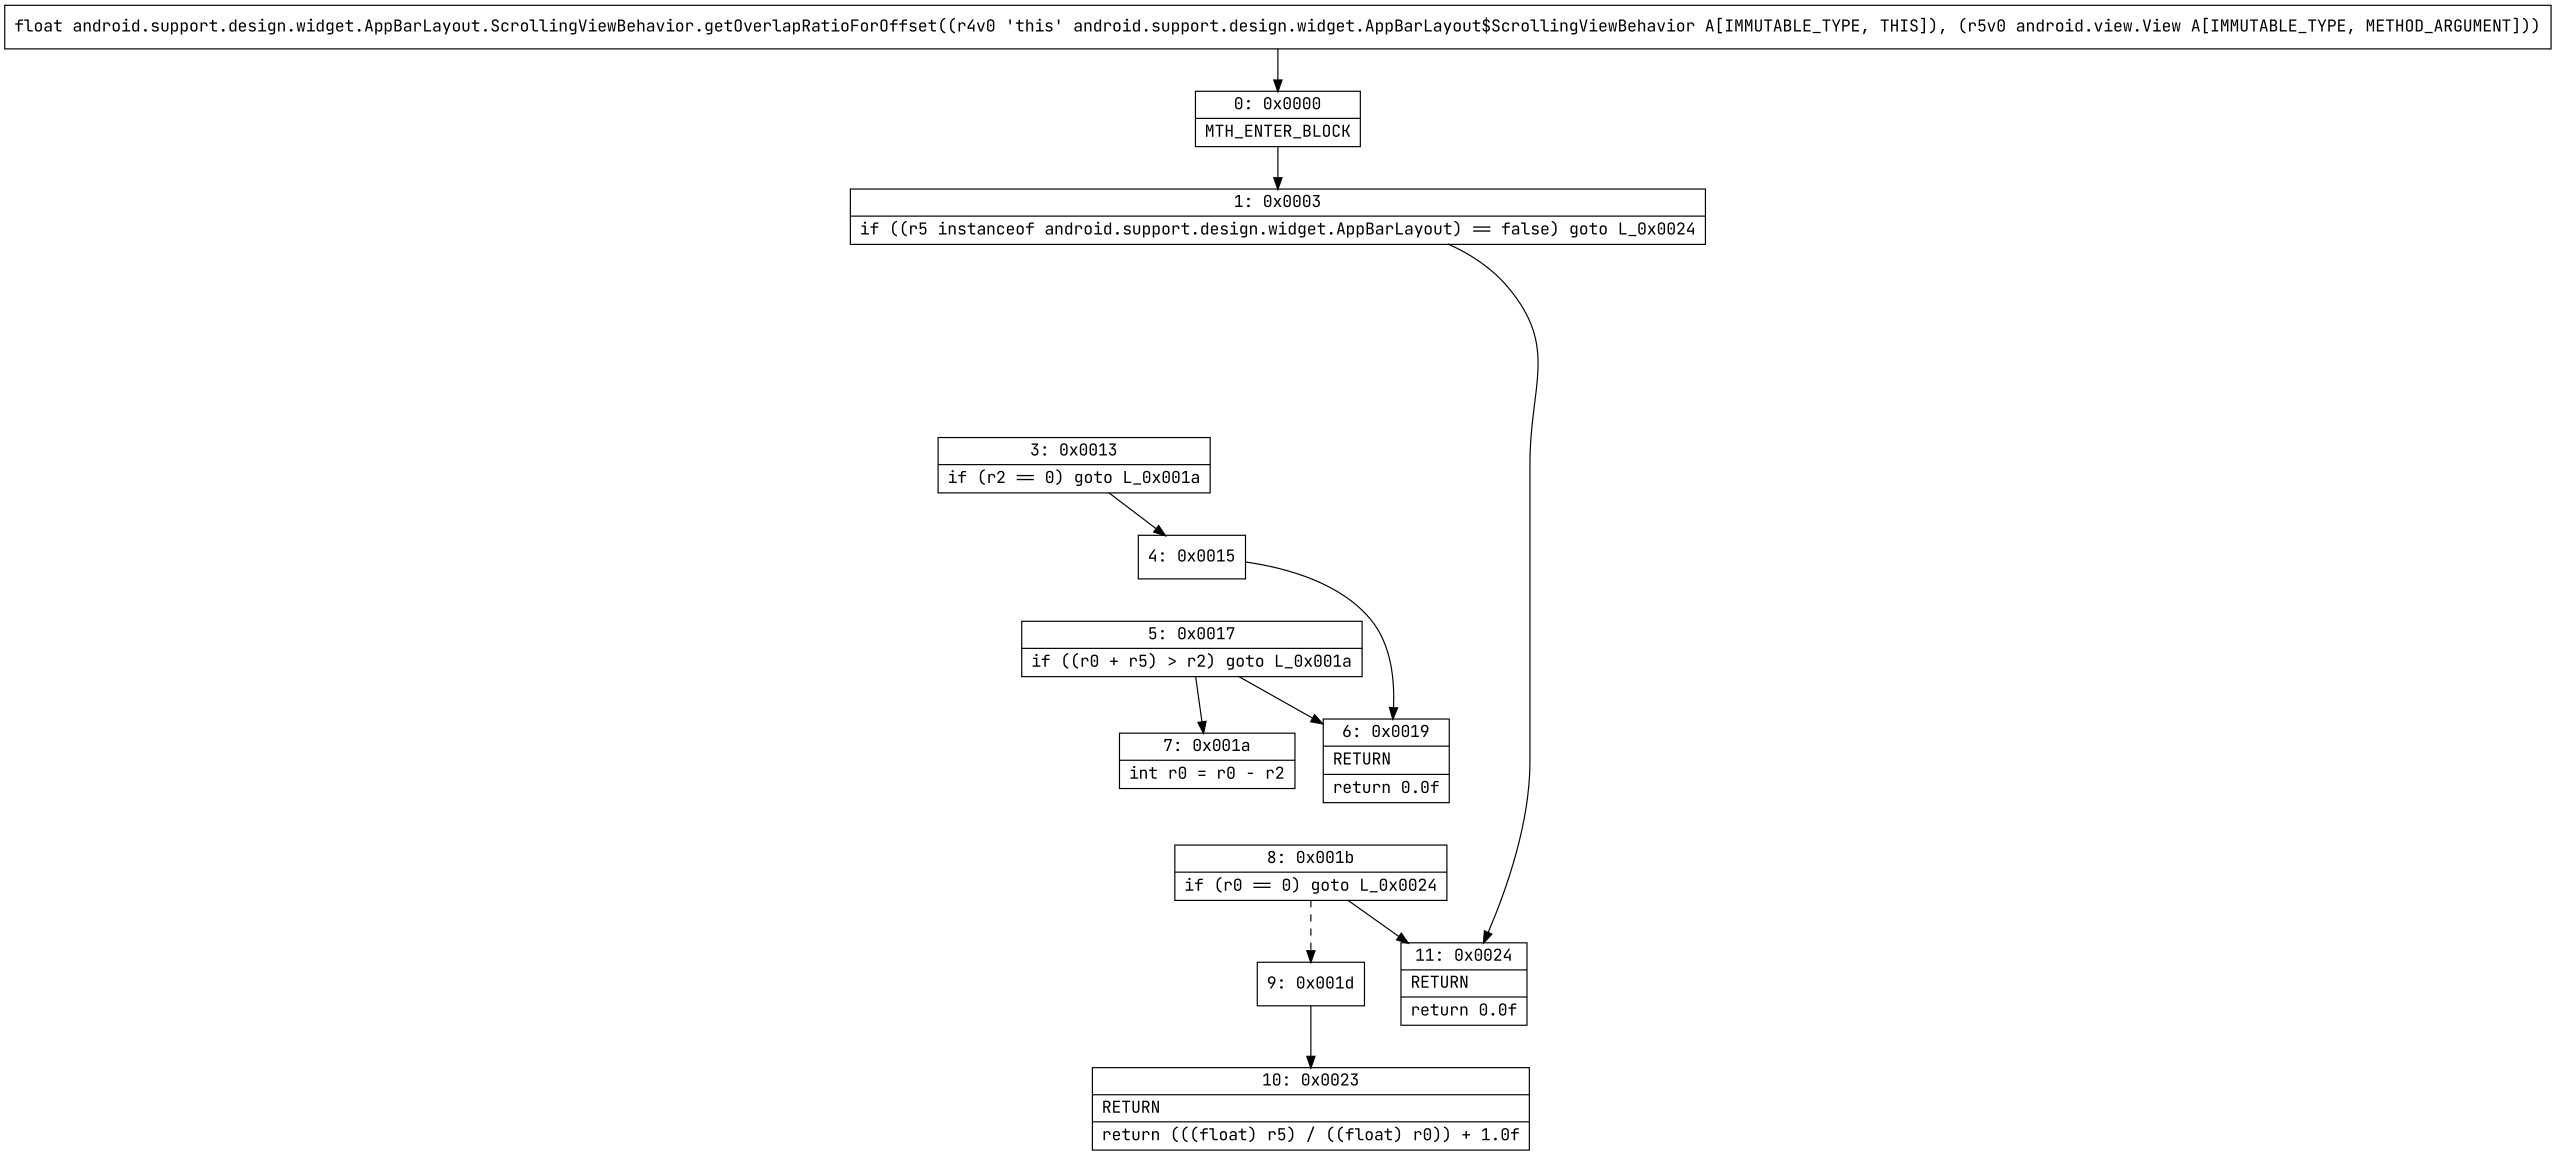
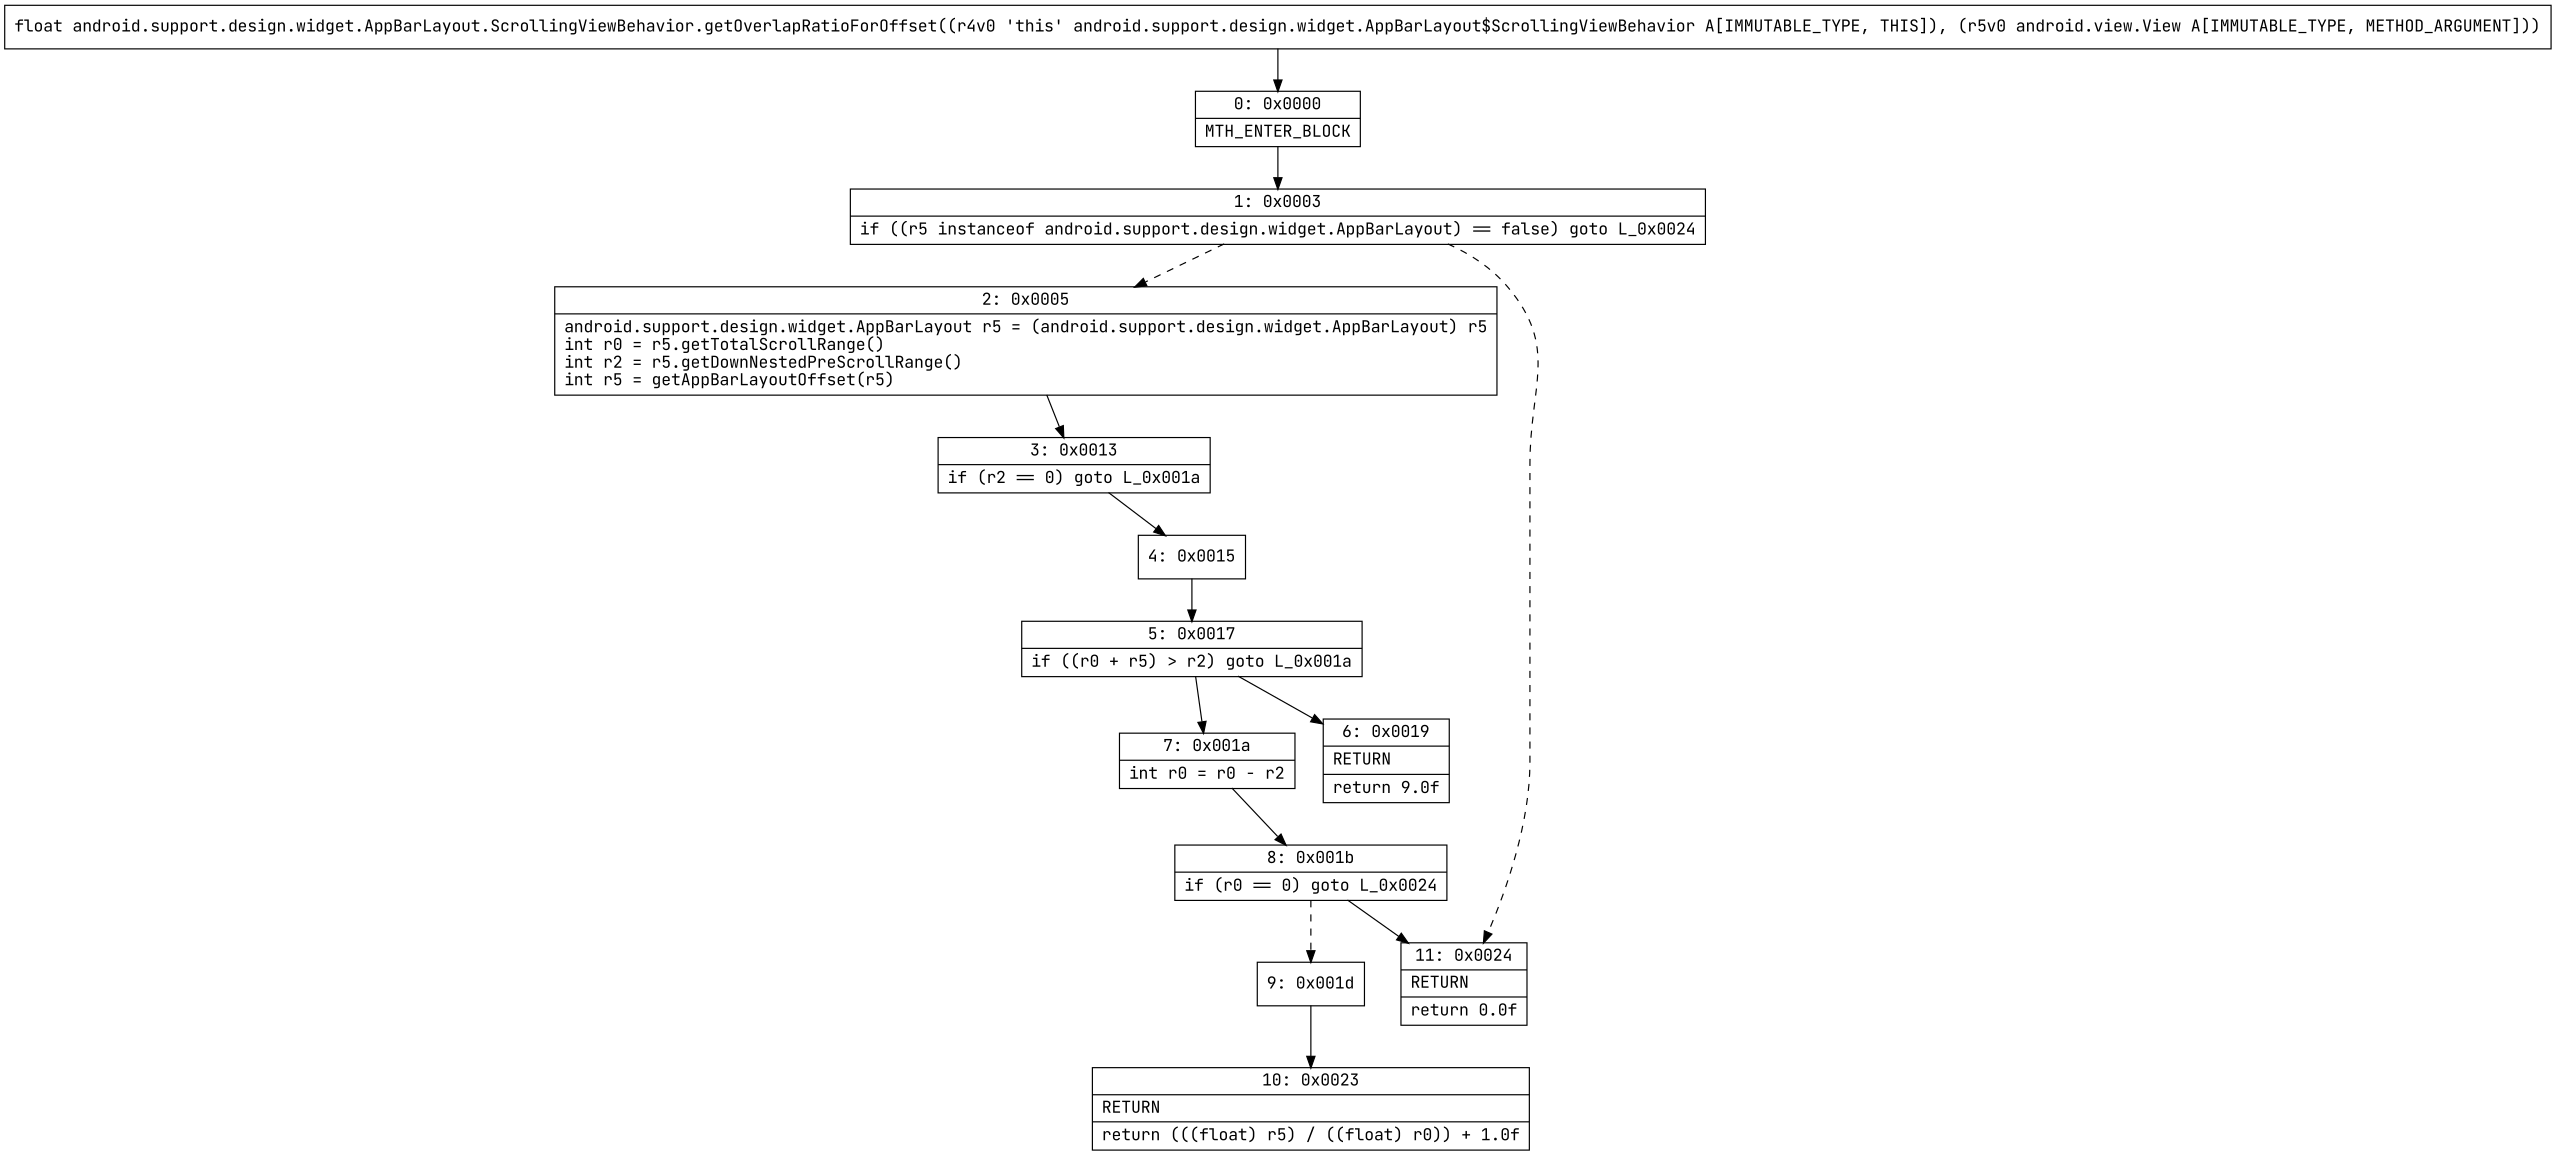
node "2: 0x0005": added
edge "1: 0x0003" -> "11: 0x0024": style solid -> dashed
edge "4: 0x0015" -> "6: 0x0019": now "4: 0x0015" -> "5: 0x0017"
node "6: 0x0019": text "return 0.0f" -> "return 9.0f"
edge "7: 0x001a" -> "8: 0x001b": added
